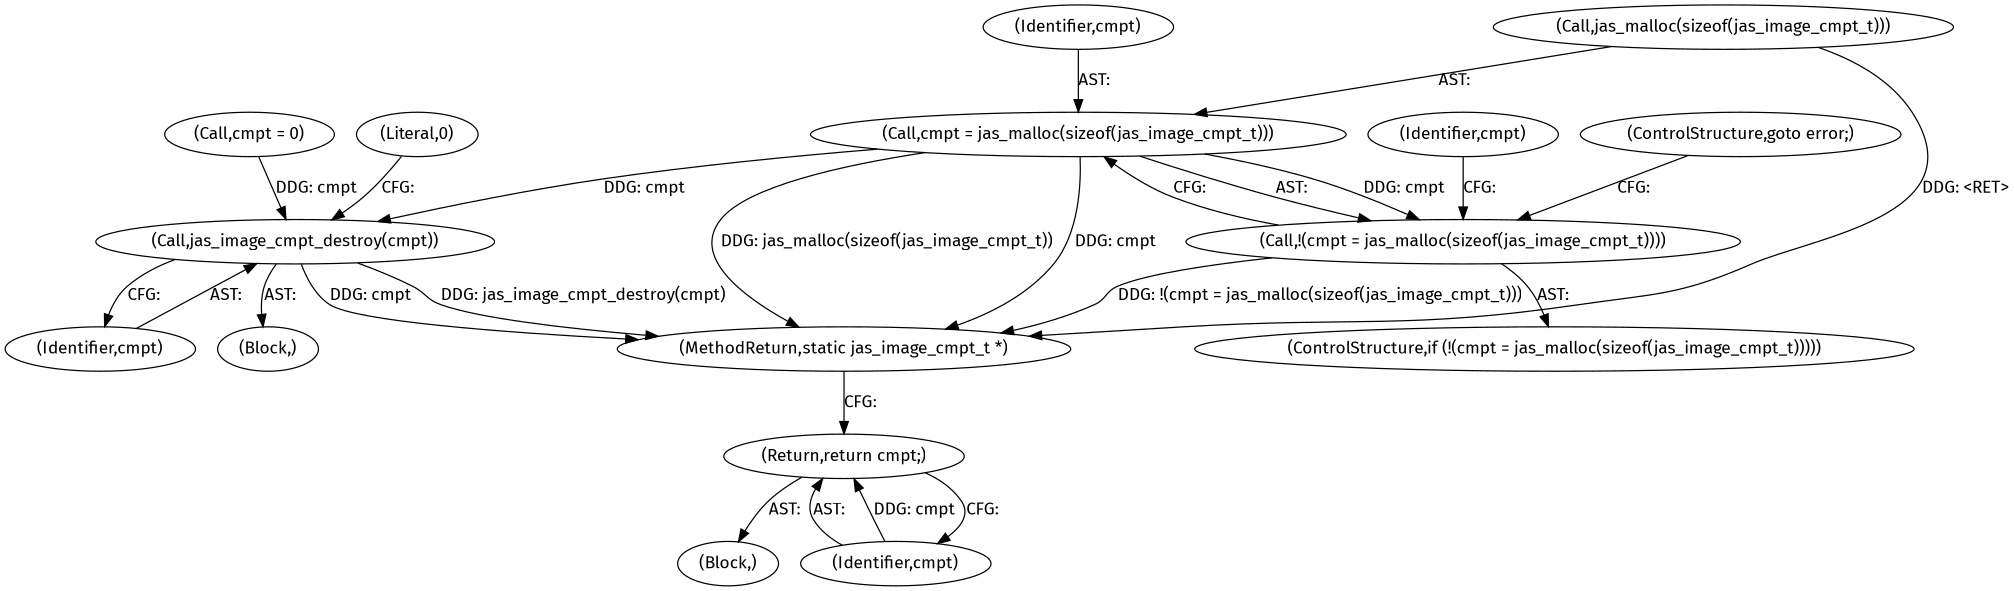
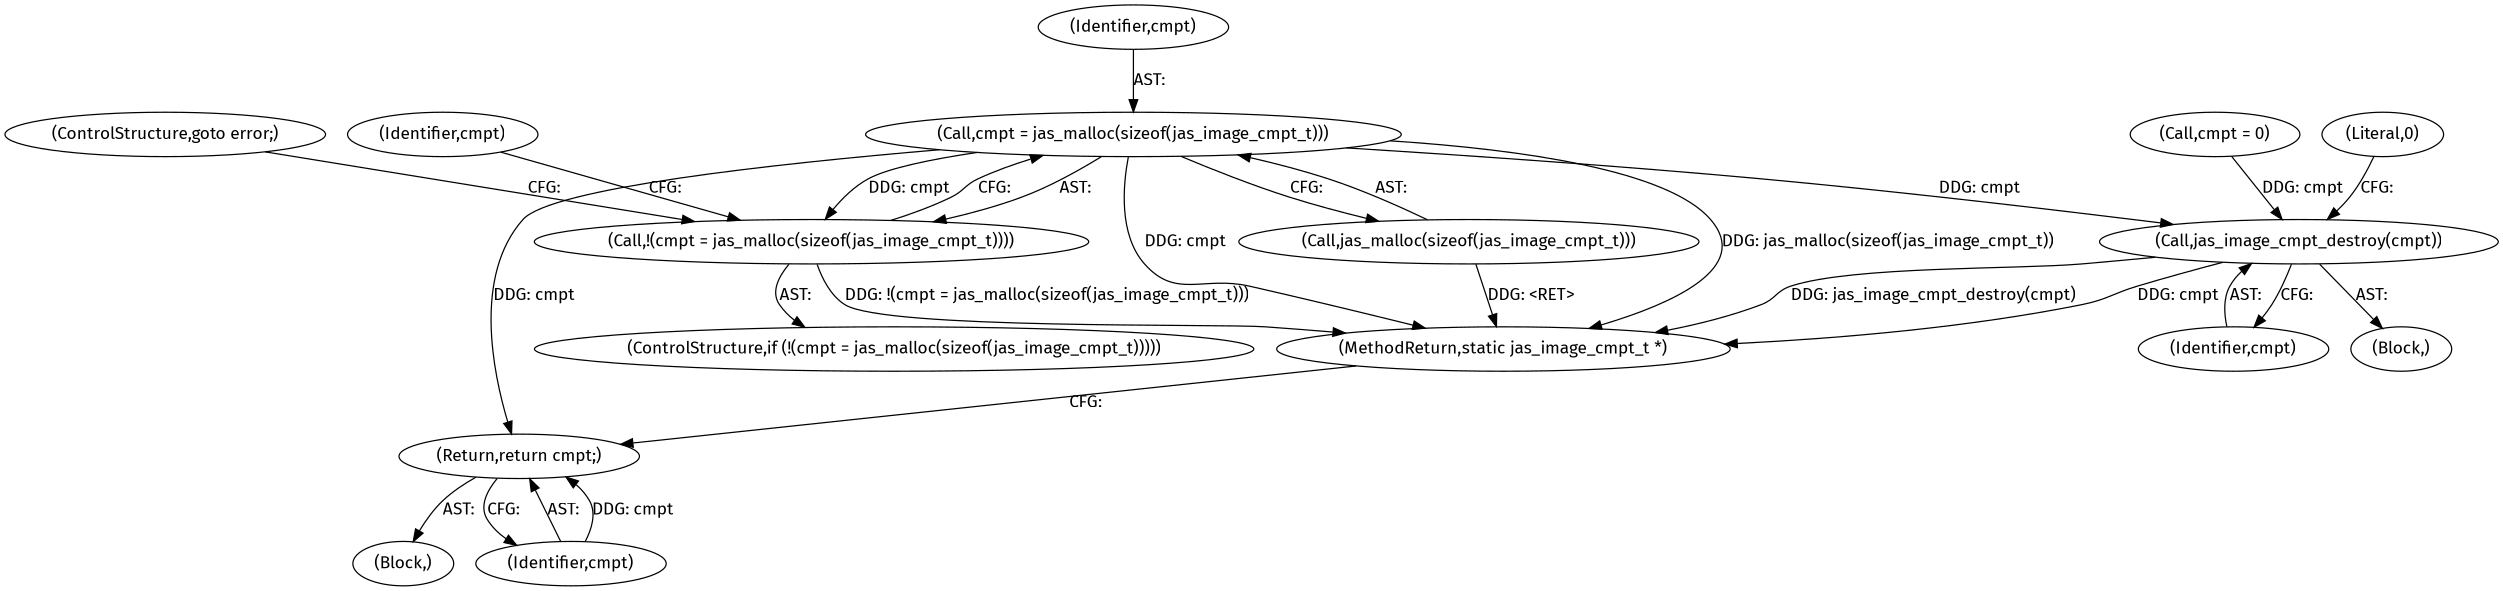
edge "(Call,cmpt = jas_malloc(sizeof(jas_image_cmpt_t)))" -> "(Return,return cmpt;)": added, label "DDG: cmpt"
edge "(Call,cmpt = jas_malloc(sizeof(jas_image_cmpt_t)))" -> "(Call,jas_malloc(sizeof(jas_image_cmpt_t)))": added, label "CFG:"
